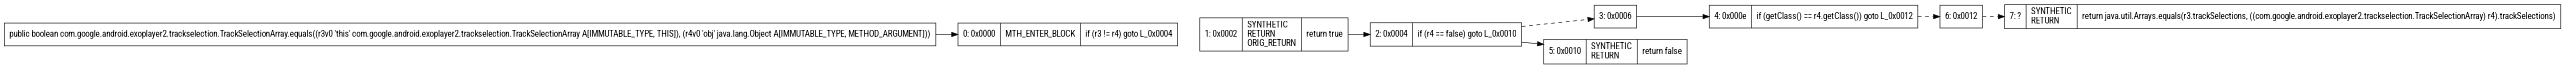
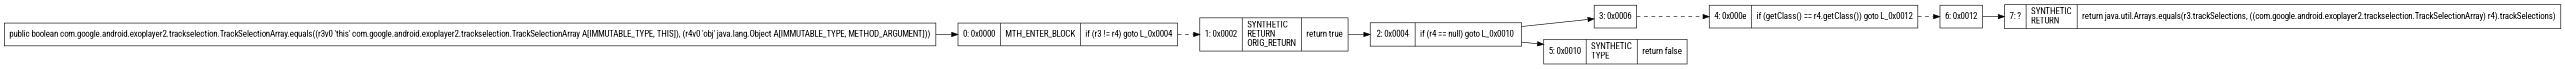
edge "3: 0x0006" -> "4: 0x000e": style solid -> dashed
edge "6: 0x0012" -> "7: ?": style dashed -> solid
edge "2: 0x0004" -> "3: 0x0006": style dashed -> solid
edge "0: 0x0000" -> "1: 0x0002": added
node "2: 0x0004": text "if (r4 == false) goto L_0x0010" -> "if (r4 == null) goto L_0x0010"
node "5: 0x0010": text "RETURN" -> "TYPE"
